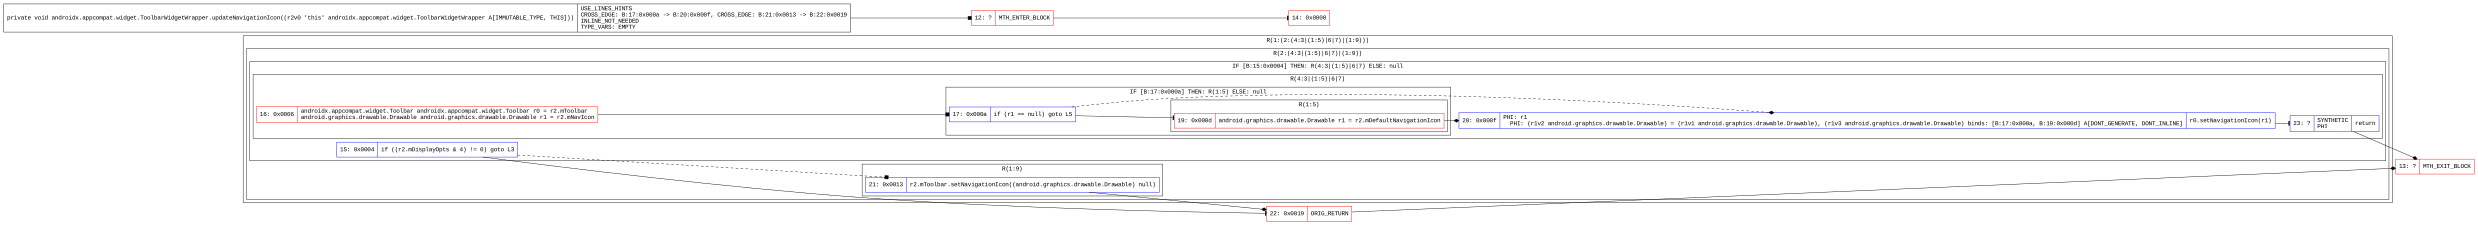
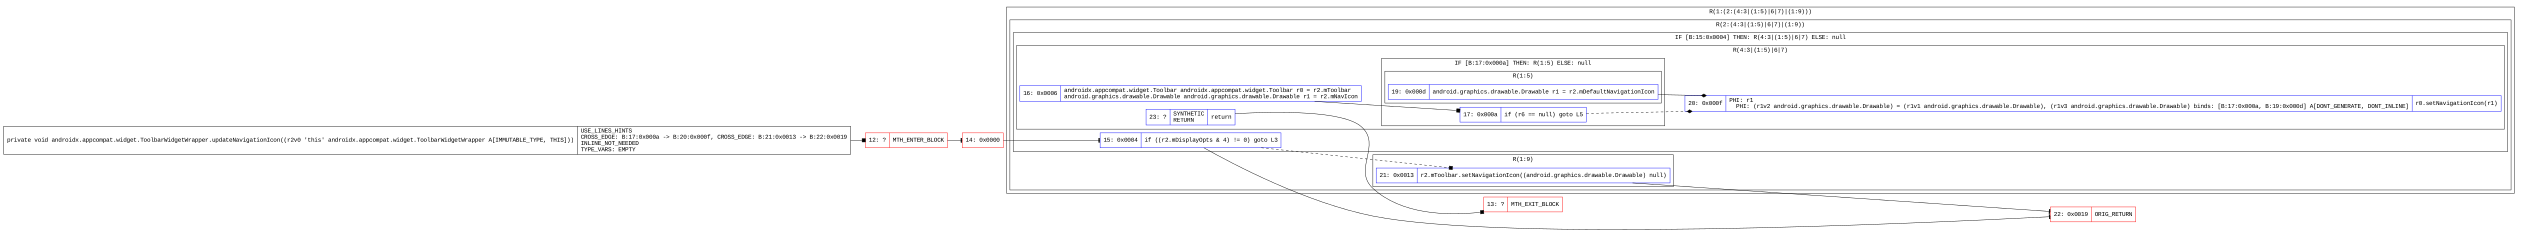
node "16: 0x0006": color red -> blue
node "17: 0x000a": text "if (r1 == null) goto L5" -> "if (r6 == null) goto L5"
edge "17: 0x000a" -> "19: 0x000d": removed
node "19: 0x000d": color red -> blue
edge "20: 0x000f" -> "23: ?": removed
node "23: ?": text "PHI" -> "RETURN"
edge "14: 0x0000" -> "15: 0x0004": added
edge "23: ?" -> "13: ?": arrowhead diamond -> box
edge "22: 0x0019" -> "13: ?": removed
edge "21: 0x0013" -> "22: 0x0019": arrowhead diamond -> tee
